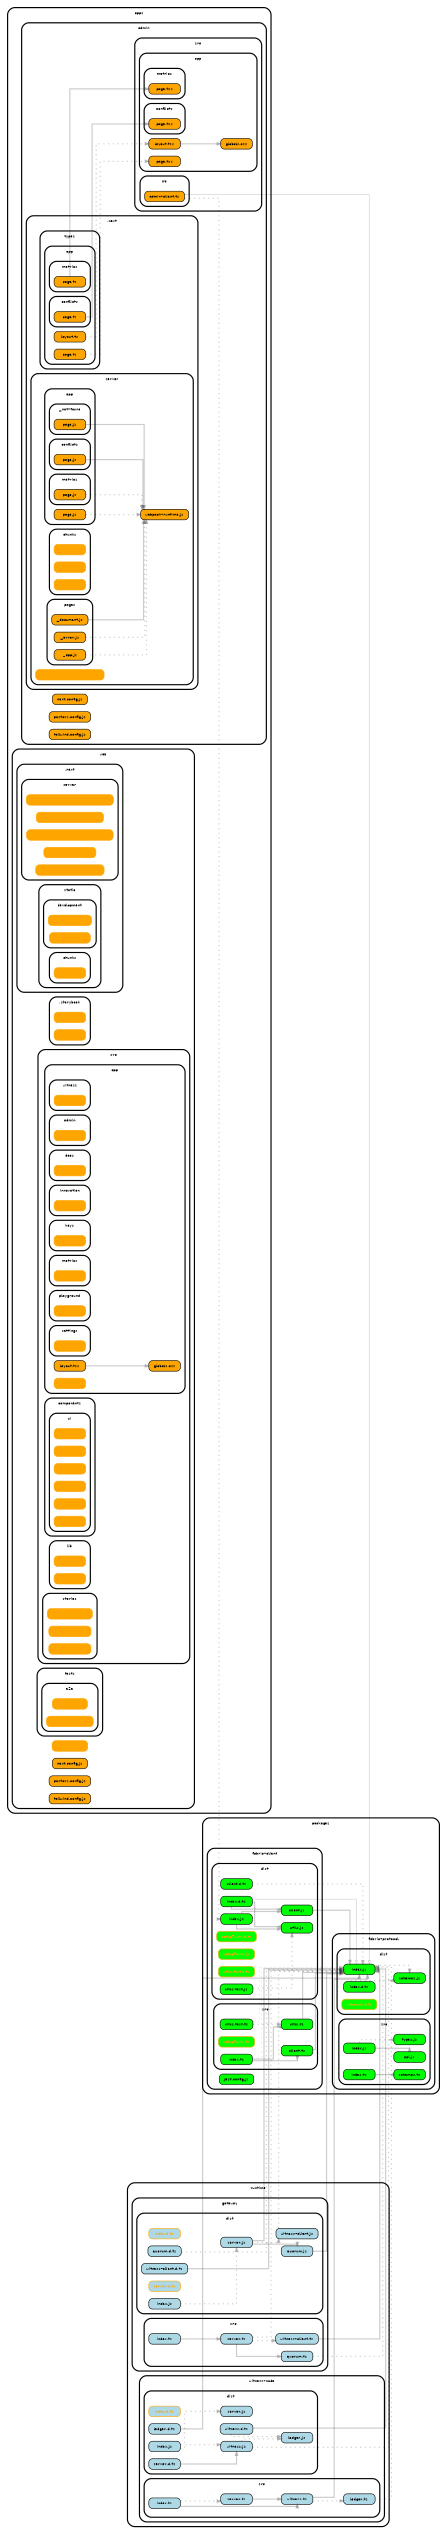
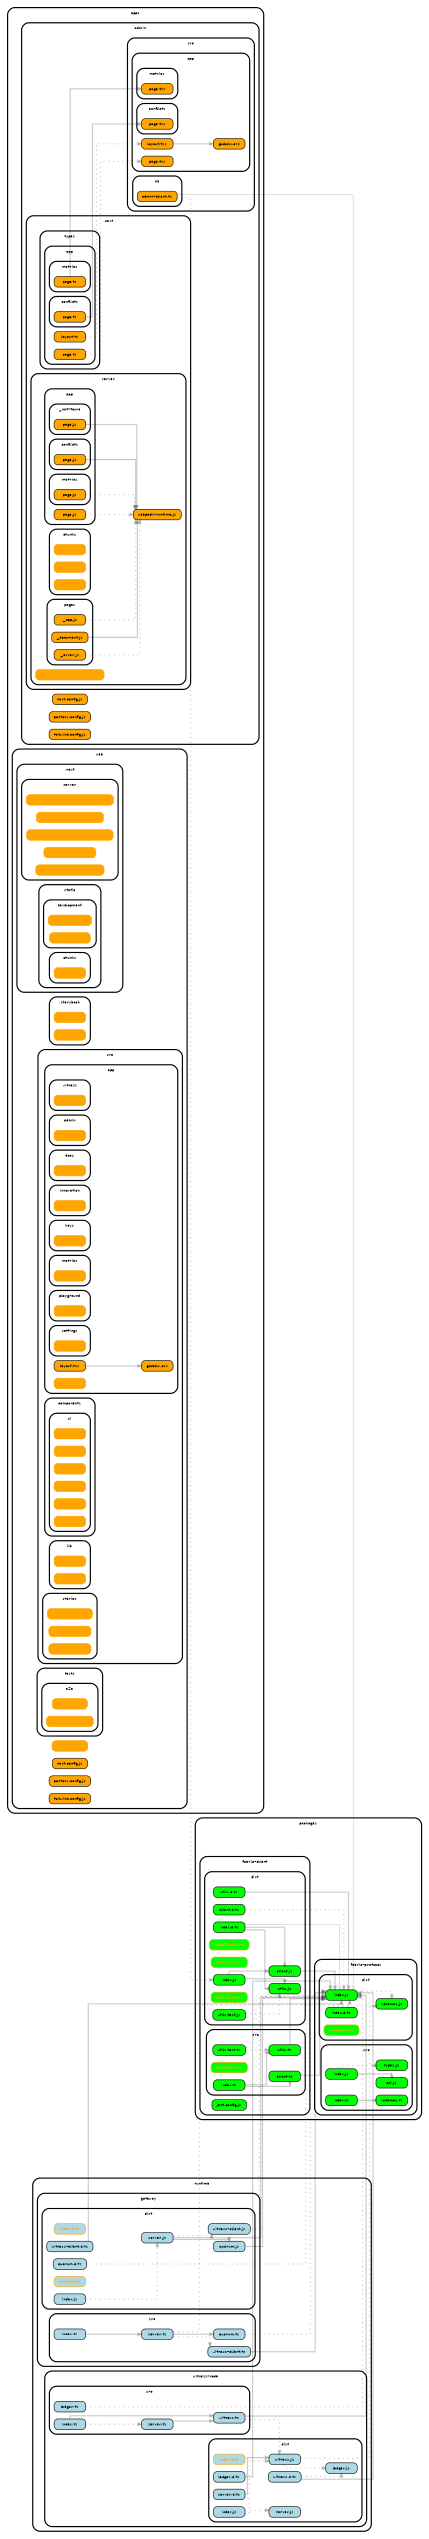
node "utils.d.ts": added
edge "witness.ts" -> "ledger.ts": now "witness.ts" -> "witness.js"
